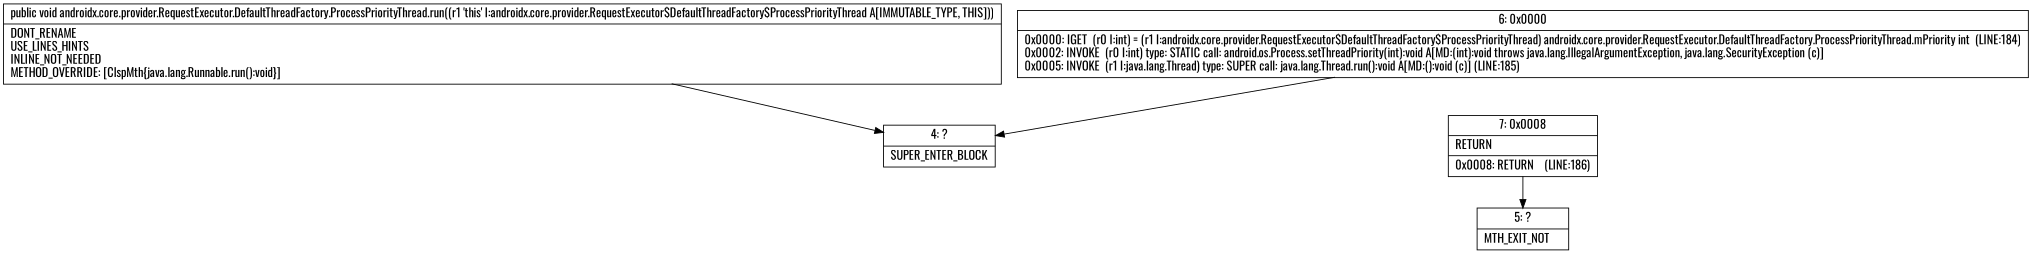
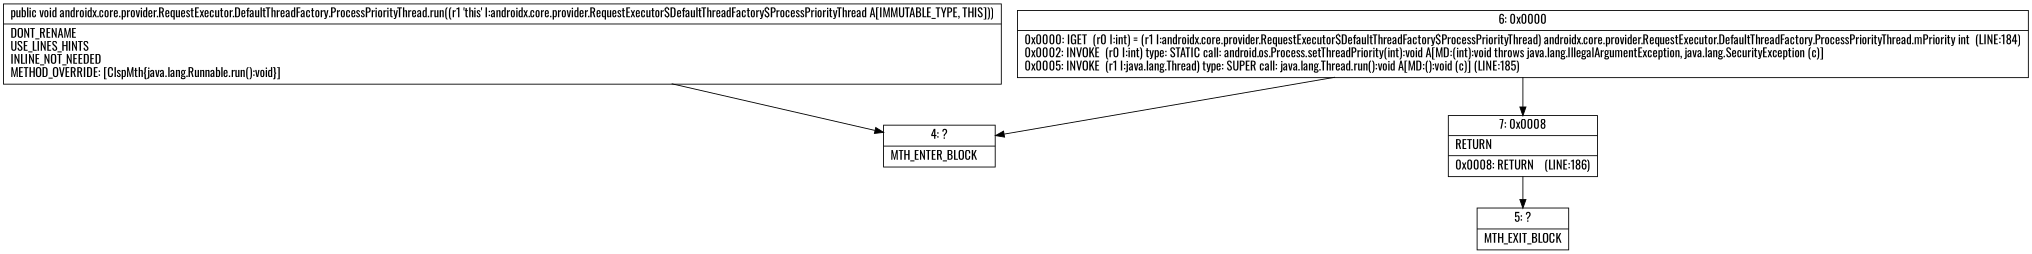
edge "6: 0x0000" -> "7: 0x0008": added
node "4: ?": text "SUPER_ENTER_BLOCK" -> "MTH_ENTER_BLOCK"
node "5: ?": text "MTH_EXIT_NOT" -> "MTH_EXIT_BLOCK"
